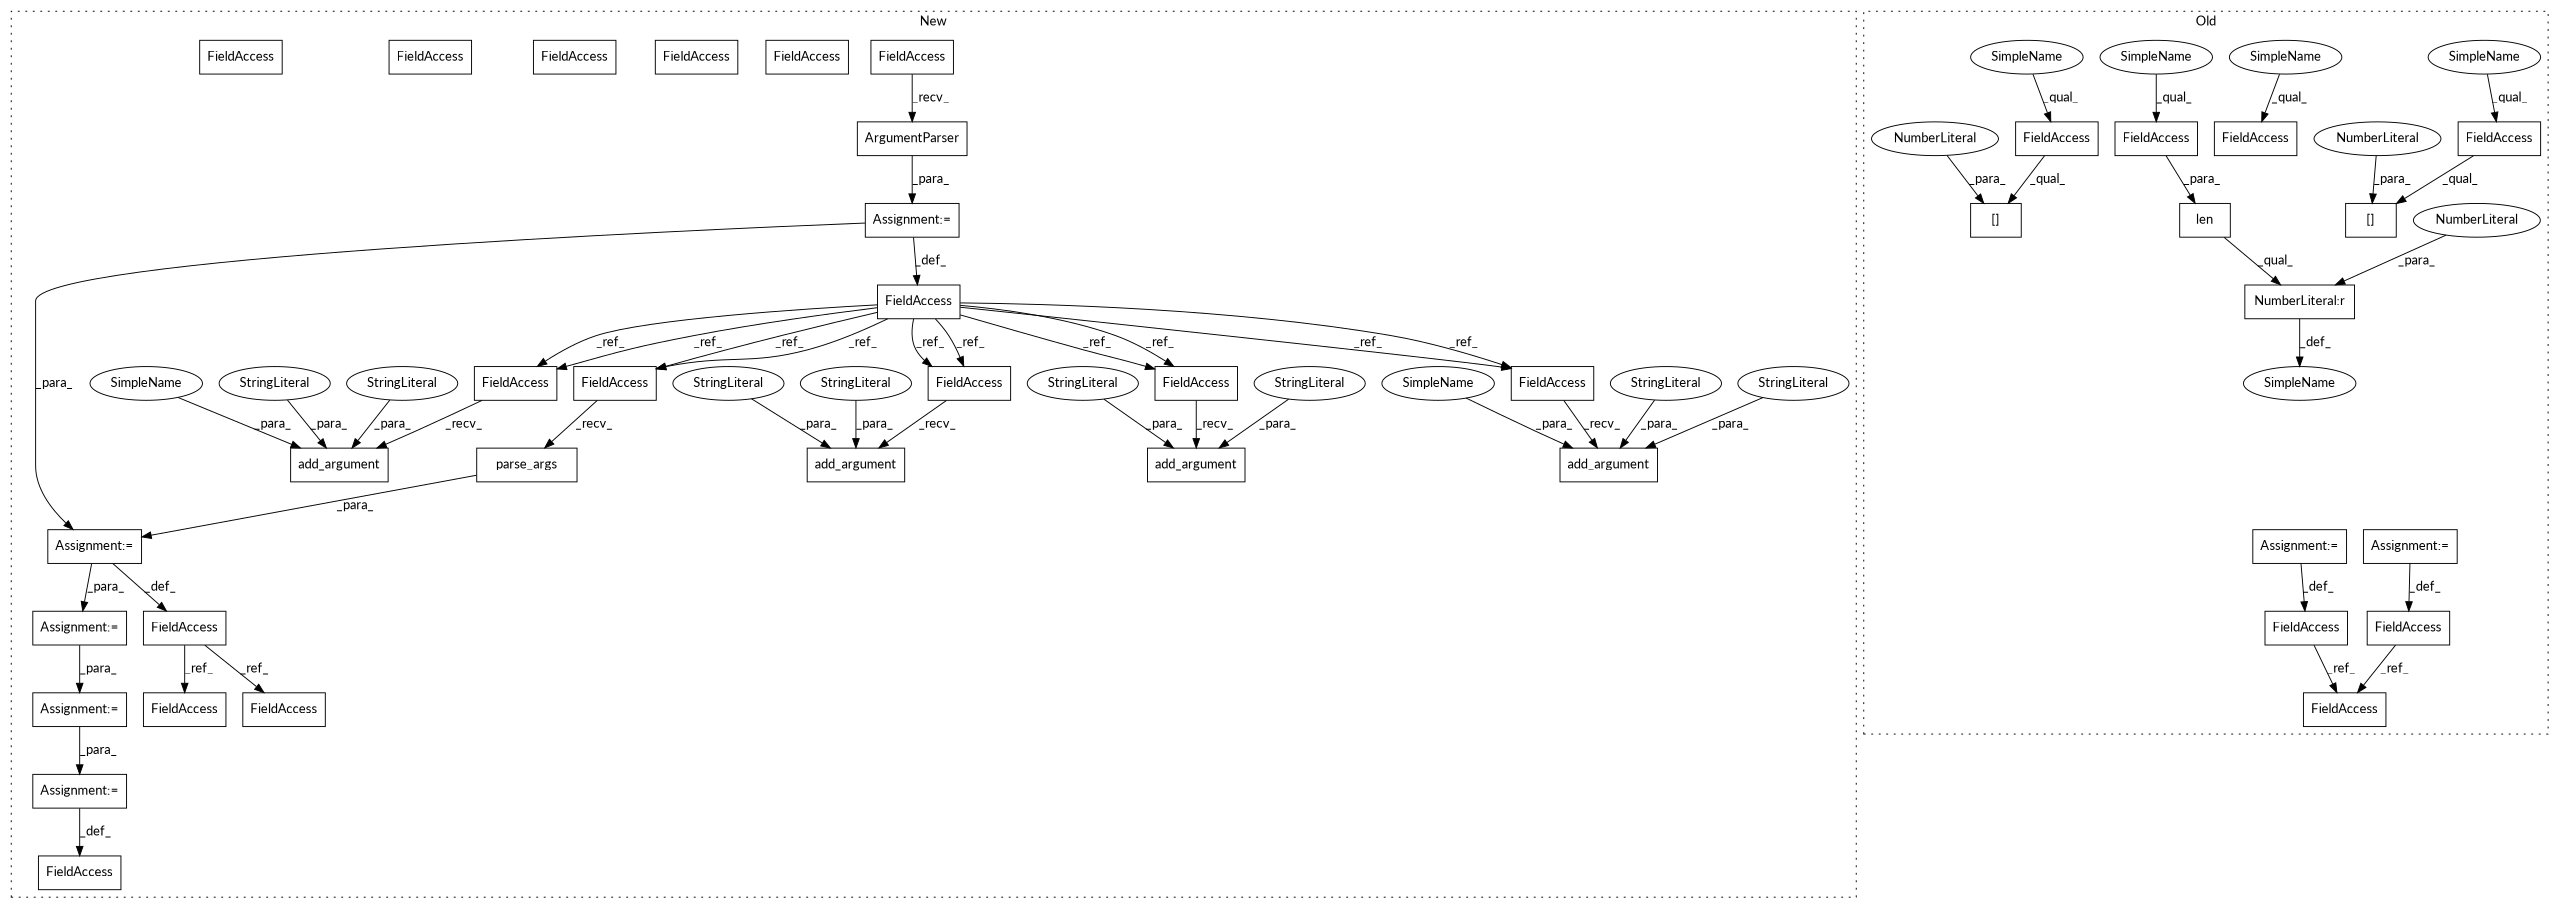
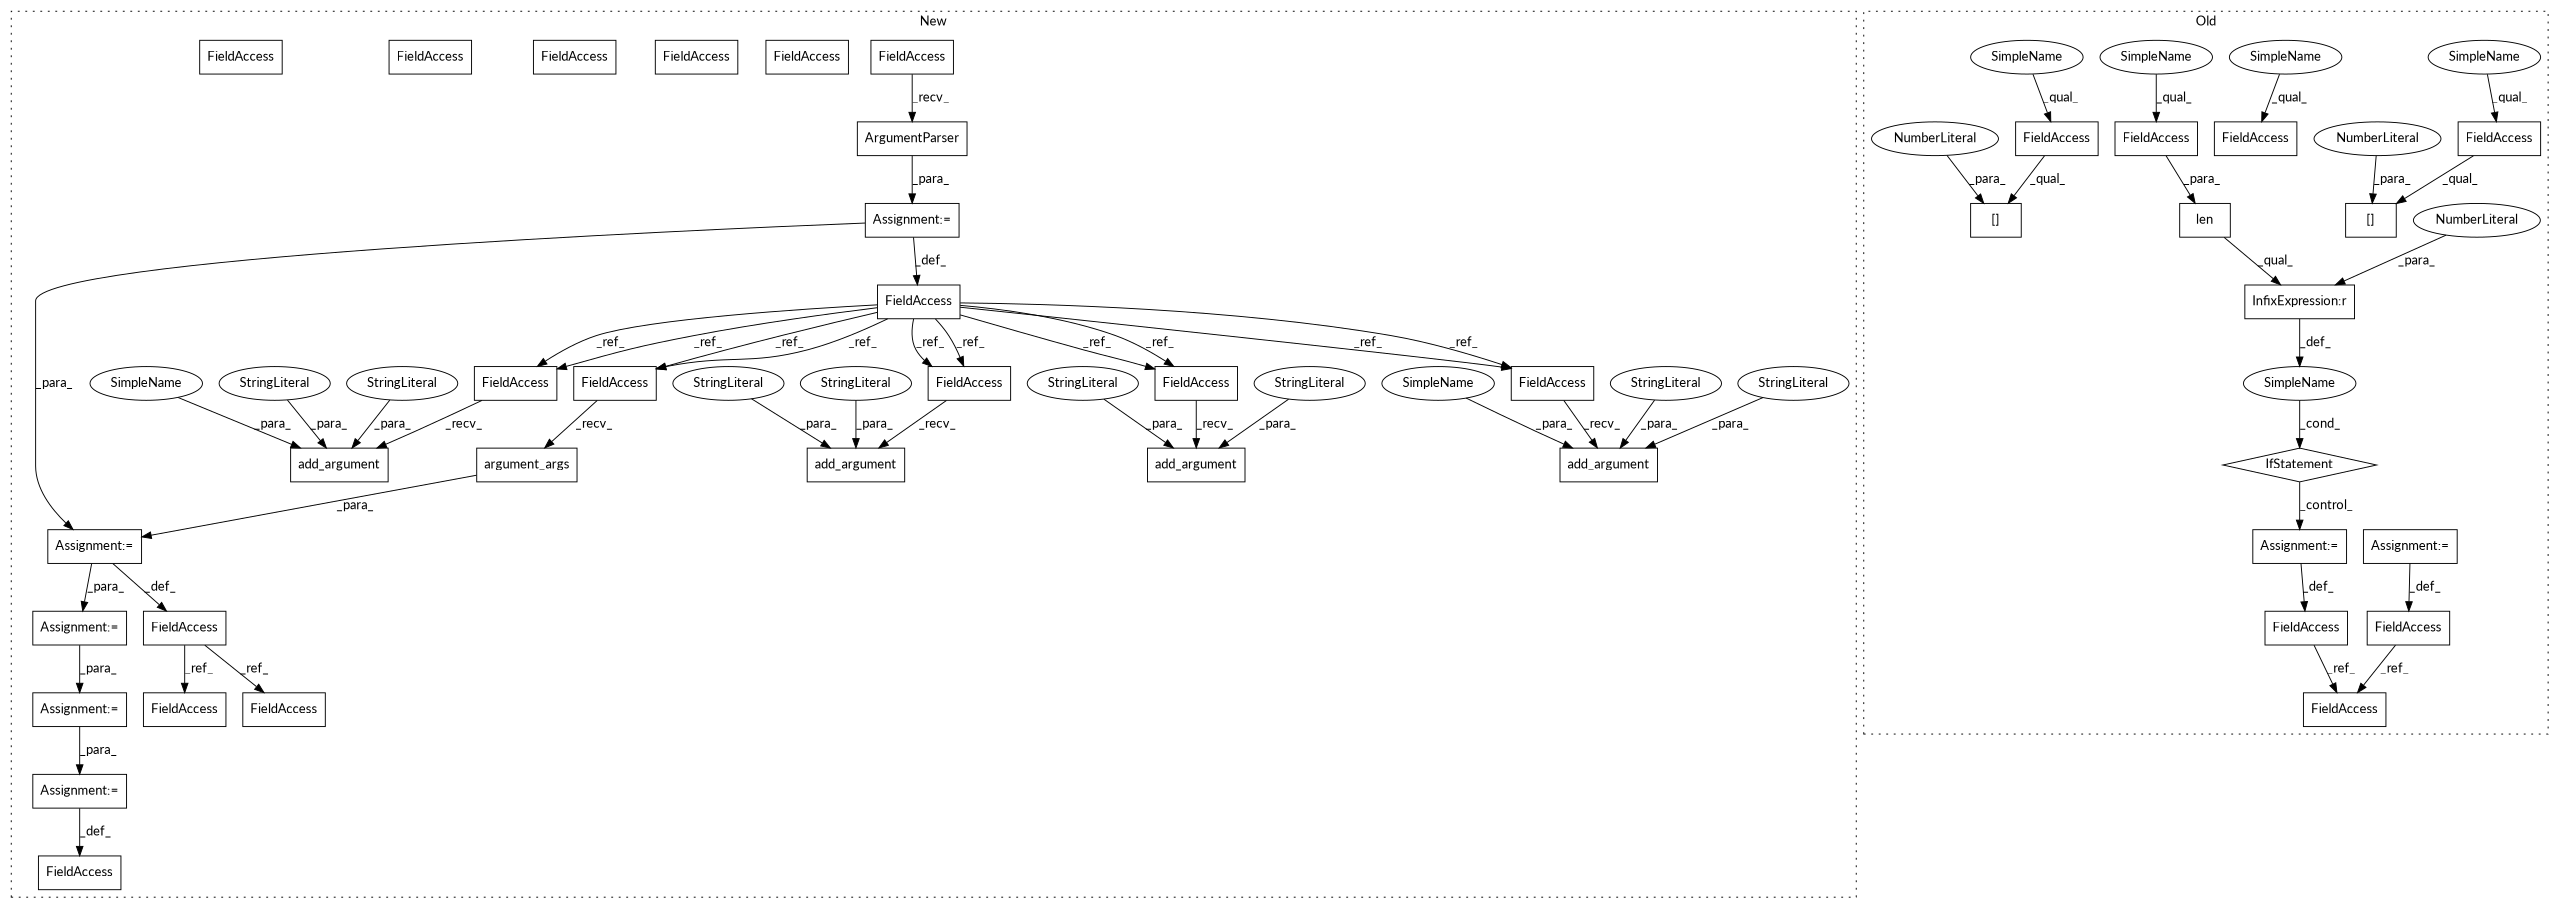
node "NumberLiteral:r": label "NumberLiteral:r" -> "InfixExpression:r"
node "parse_args": label "parse_args" -> "argument_args"
node "IfStatement": added
